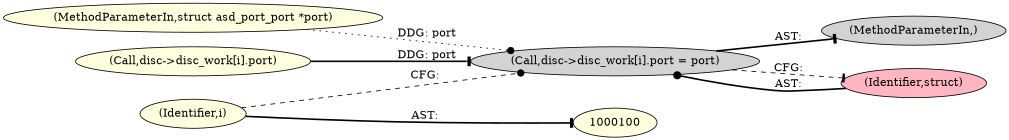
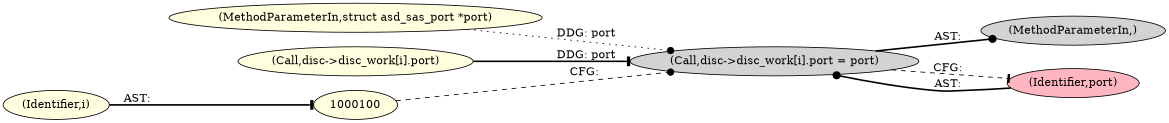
node "(MethodParameterIn,struct asd_port_port *port)": label "(MethodParameterIn,struct asd_port_port *port)" -> "(MethodParameterIn,struct asd_sas_port *port)"
edge "(Call,disc->disc_work[i].port = port)" -> "(MethodParameterIn,)": arrowhead tee -> dot
node "(Identifier,struct)": label "(Identifier,struct)" -> "(Identifier,port)"
edge "(Identifier,i)" -> "(Call,disc->disc_work[i].port = port)": now "1000100" -> "(Call,disc->disc_work[i].port = port)"
